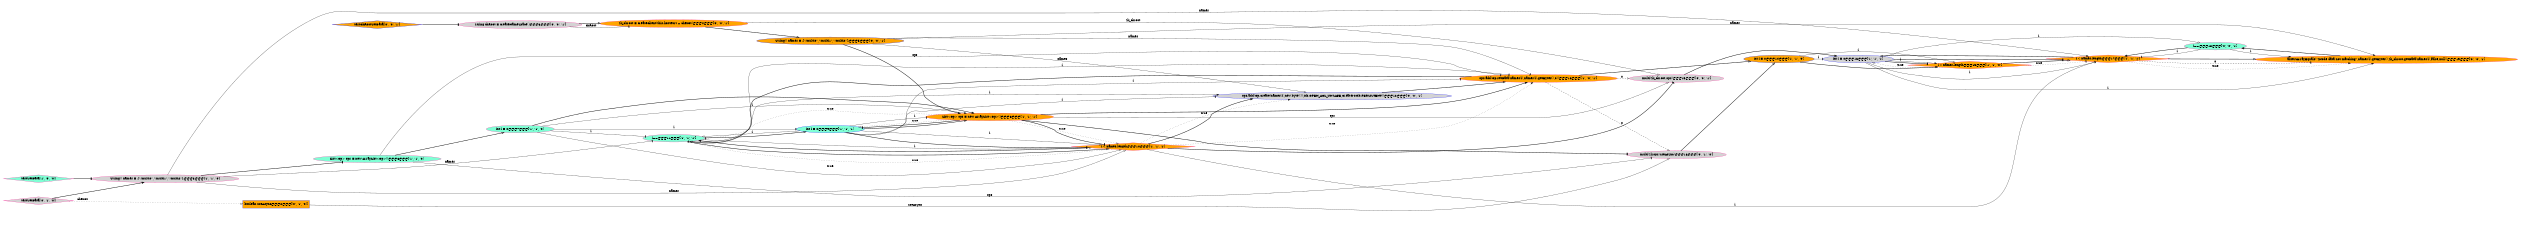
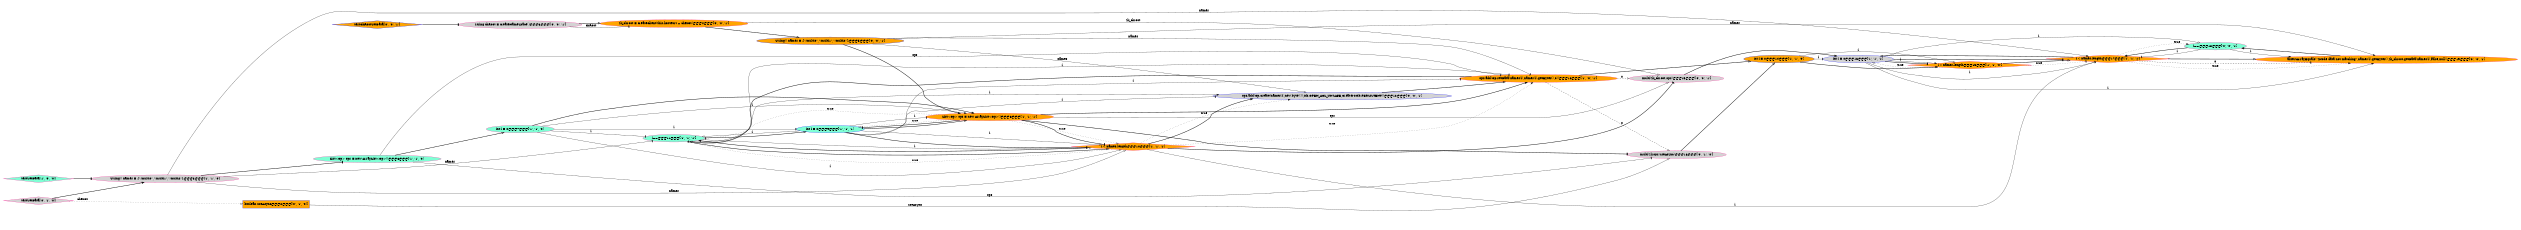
edge "i < names.length@@@17@@@['1', '1', '1']" -> "i++@@@18@@@['0', '0', '1']": added, label "true"
edge "int i = 0@@@7@@@['1', '1', '0']" -> "i < names.length@@@10@@@['1', '1', '1']": label "true" -> "i"
